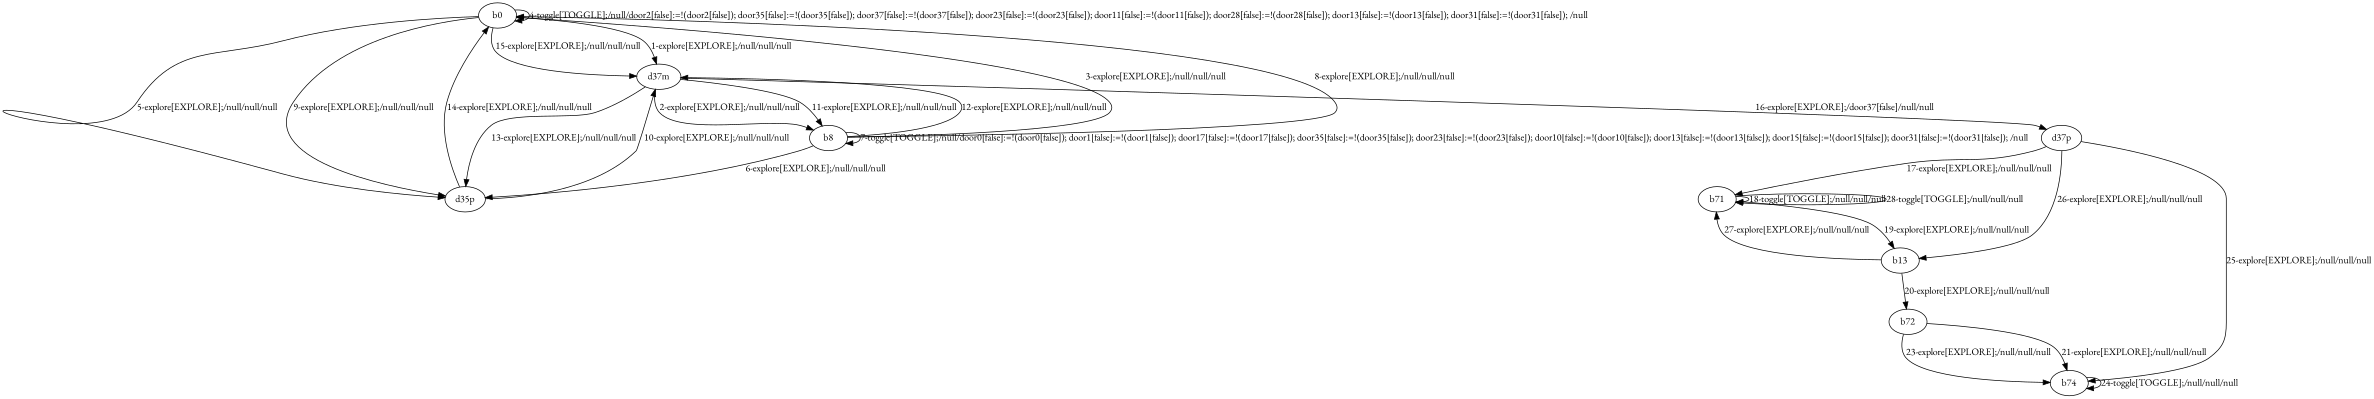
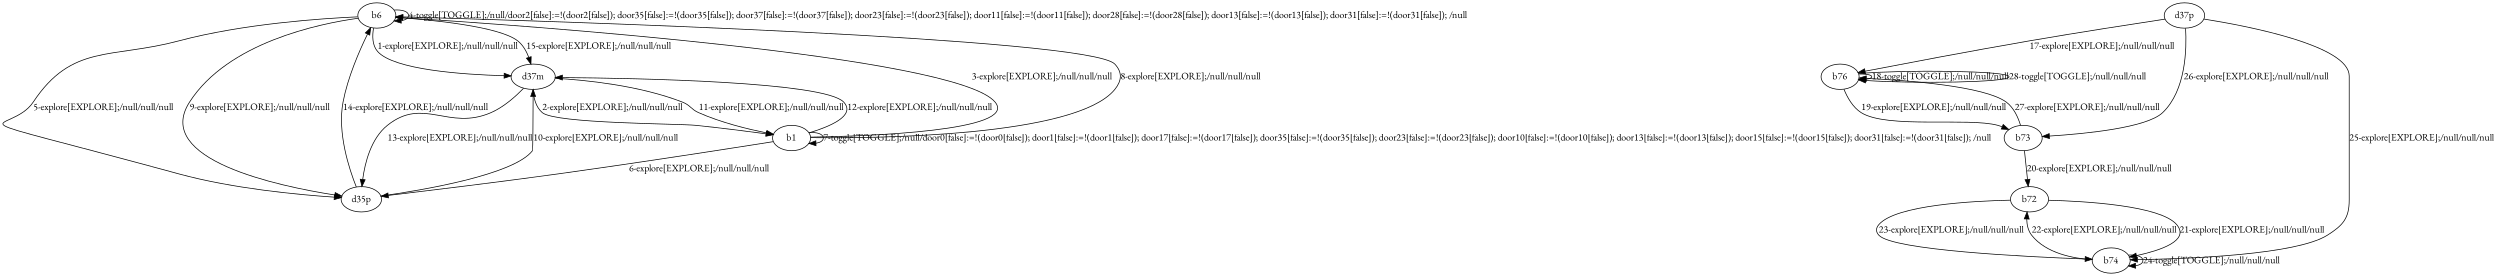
node "b0": label "b0" -> "b6"
edge "d37m" -> "d37p": removed, label "16-explore[EXPLORE];/door37[false]/null/null"
node "b8": label "b8" -> "b1"
node "b71": label "b71" -> "b76"
edge "b74" -> "b72": added, label "22-explore[EXPLORE];/null/null/null"
node "b13": label "b13" -> "b73"
